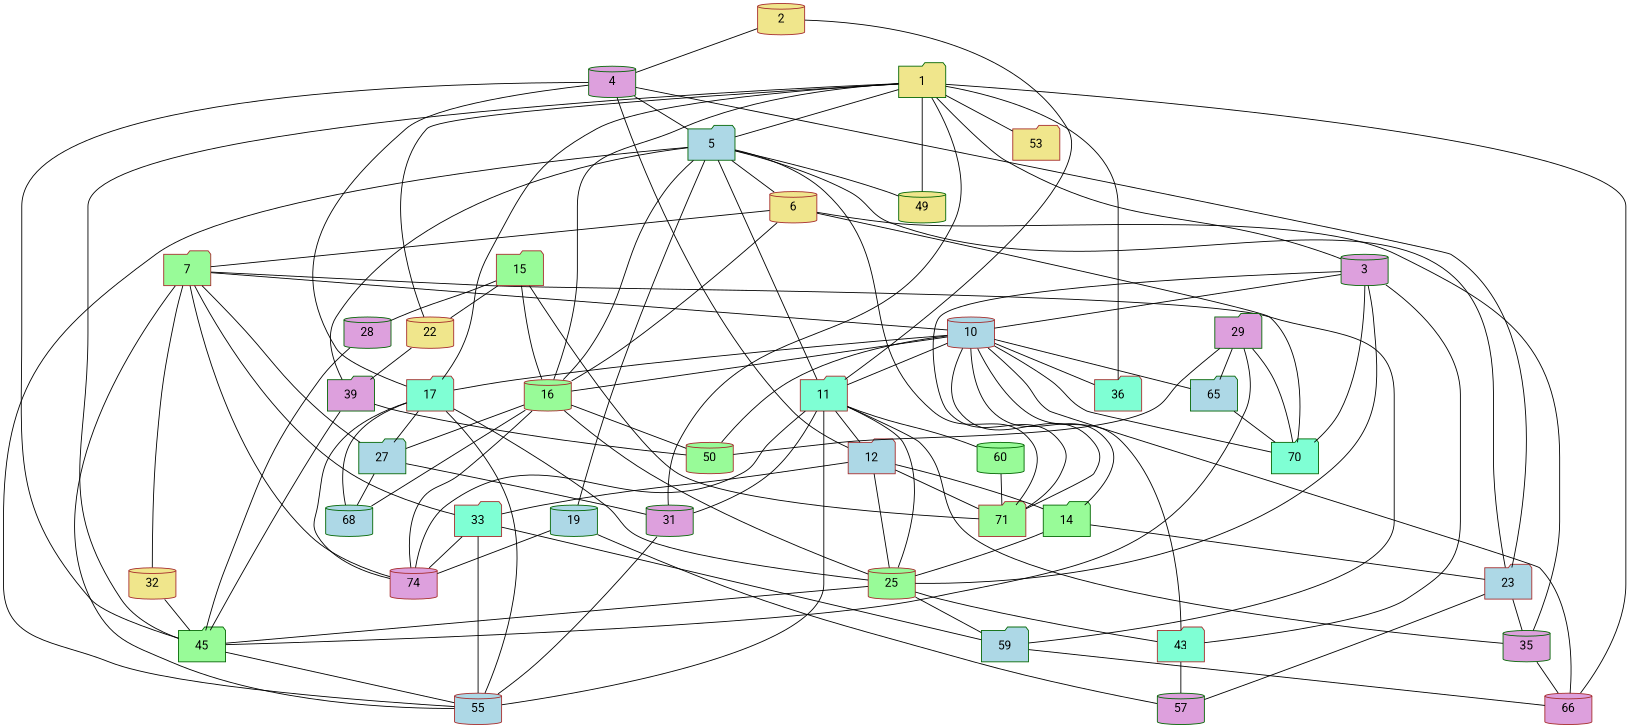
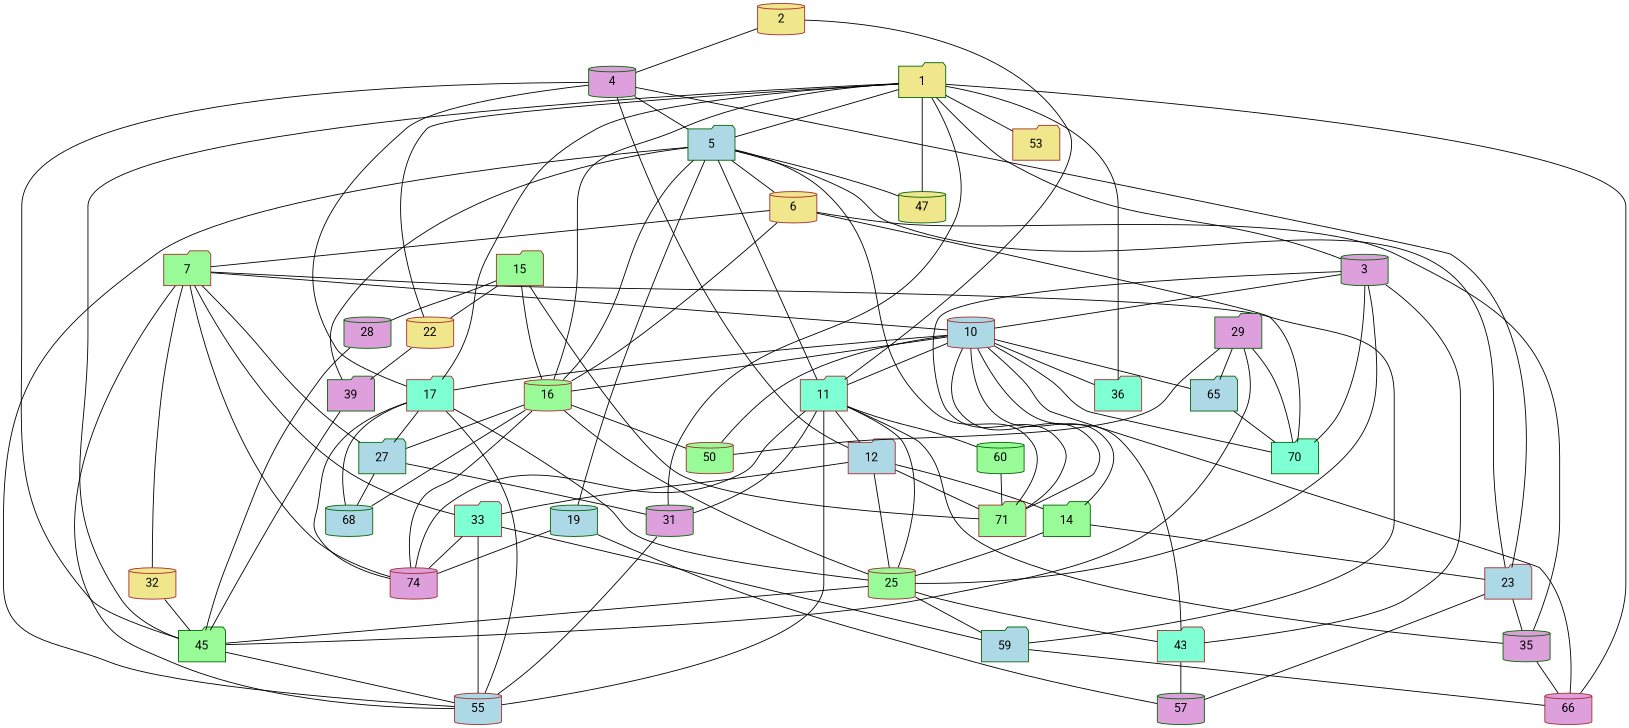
node "49": label "49" -> "47"
edge "39" -- "50": removed
